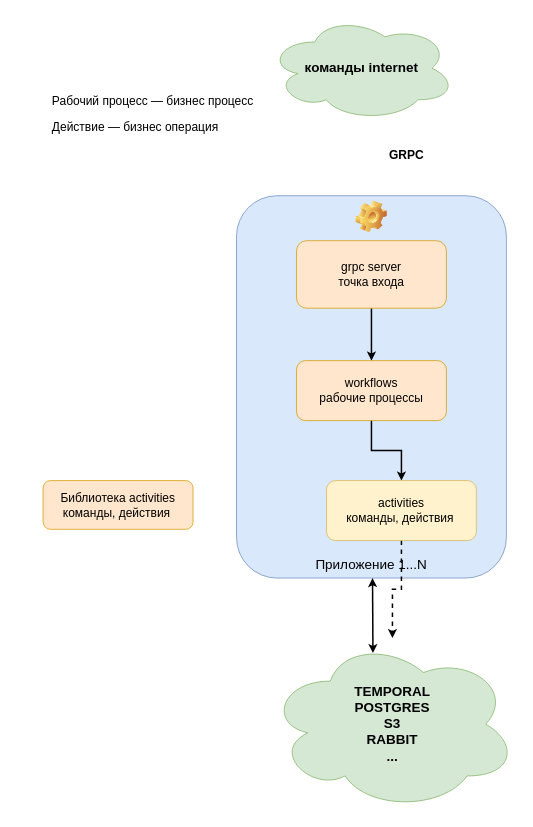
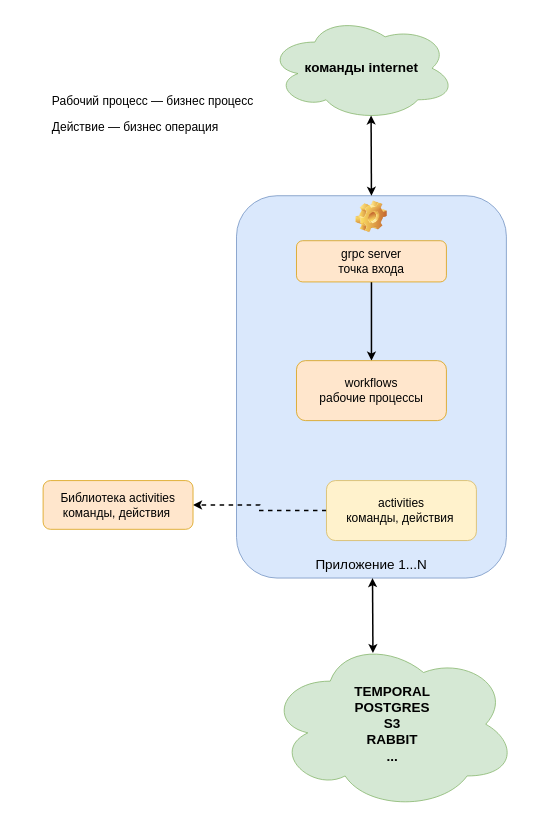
node "GRPC": removed
edge "команды internet" -- "Приложение 1...N": added
node "grpc server точка входа": size 150x68 -> 150x41
edge "workflows рабочие процессы" -> "activities команды, действия": removed
edge "activities команды, действия" -> "TEMPORAL POSTGRES S3 RABBIT ...": now "activities команды, действия" -> "Библиотека activities команды, действия"
